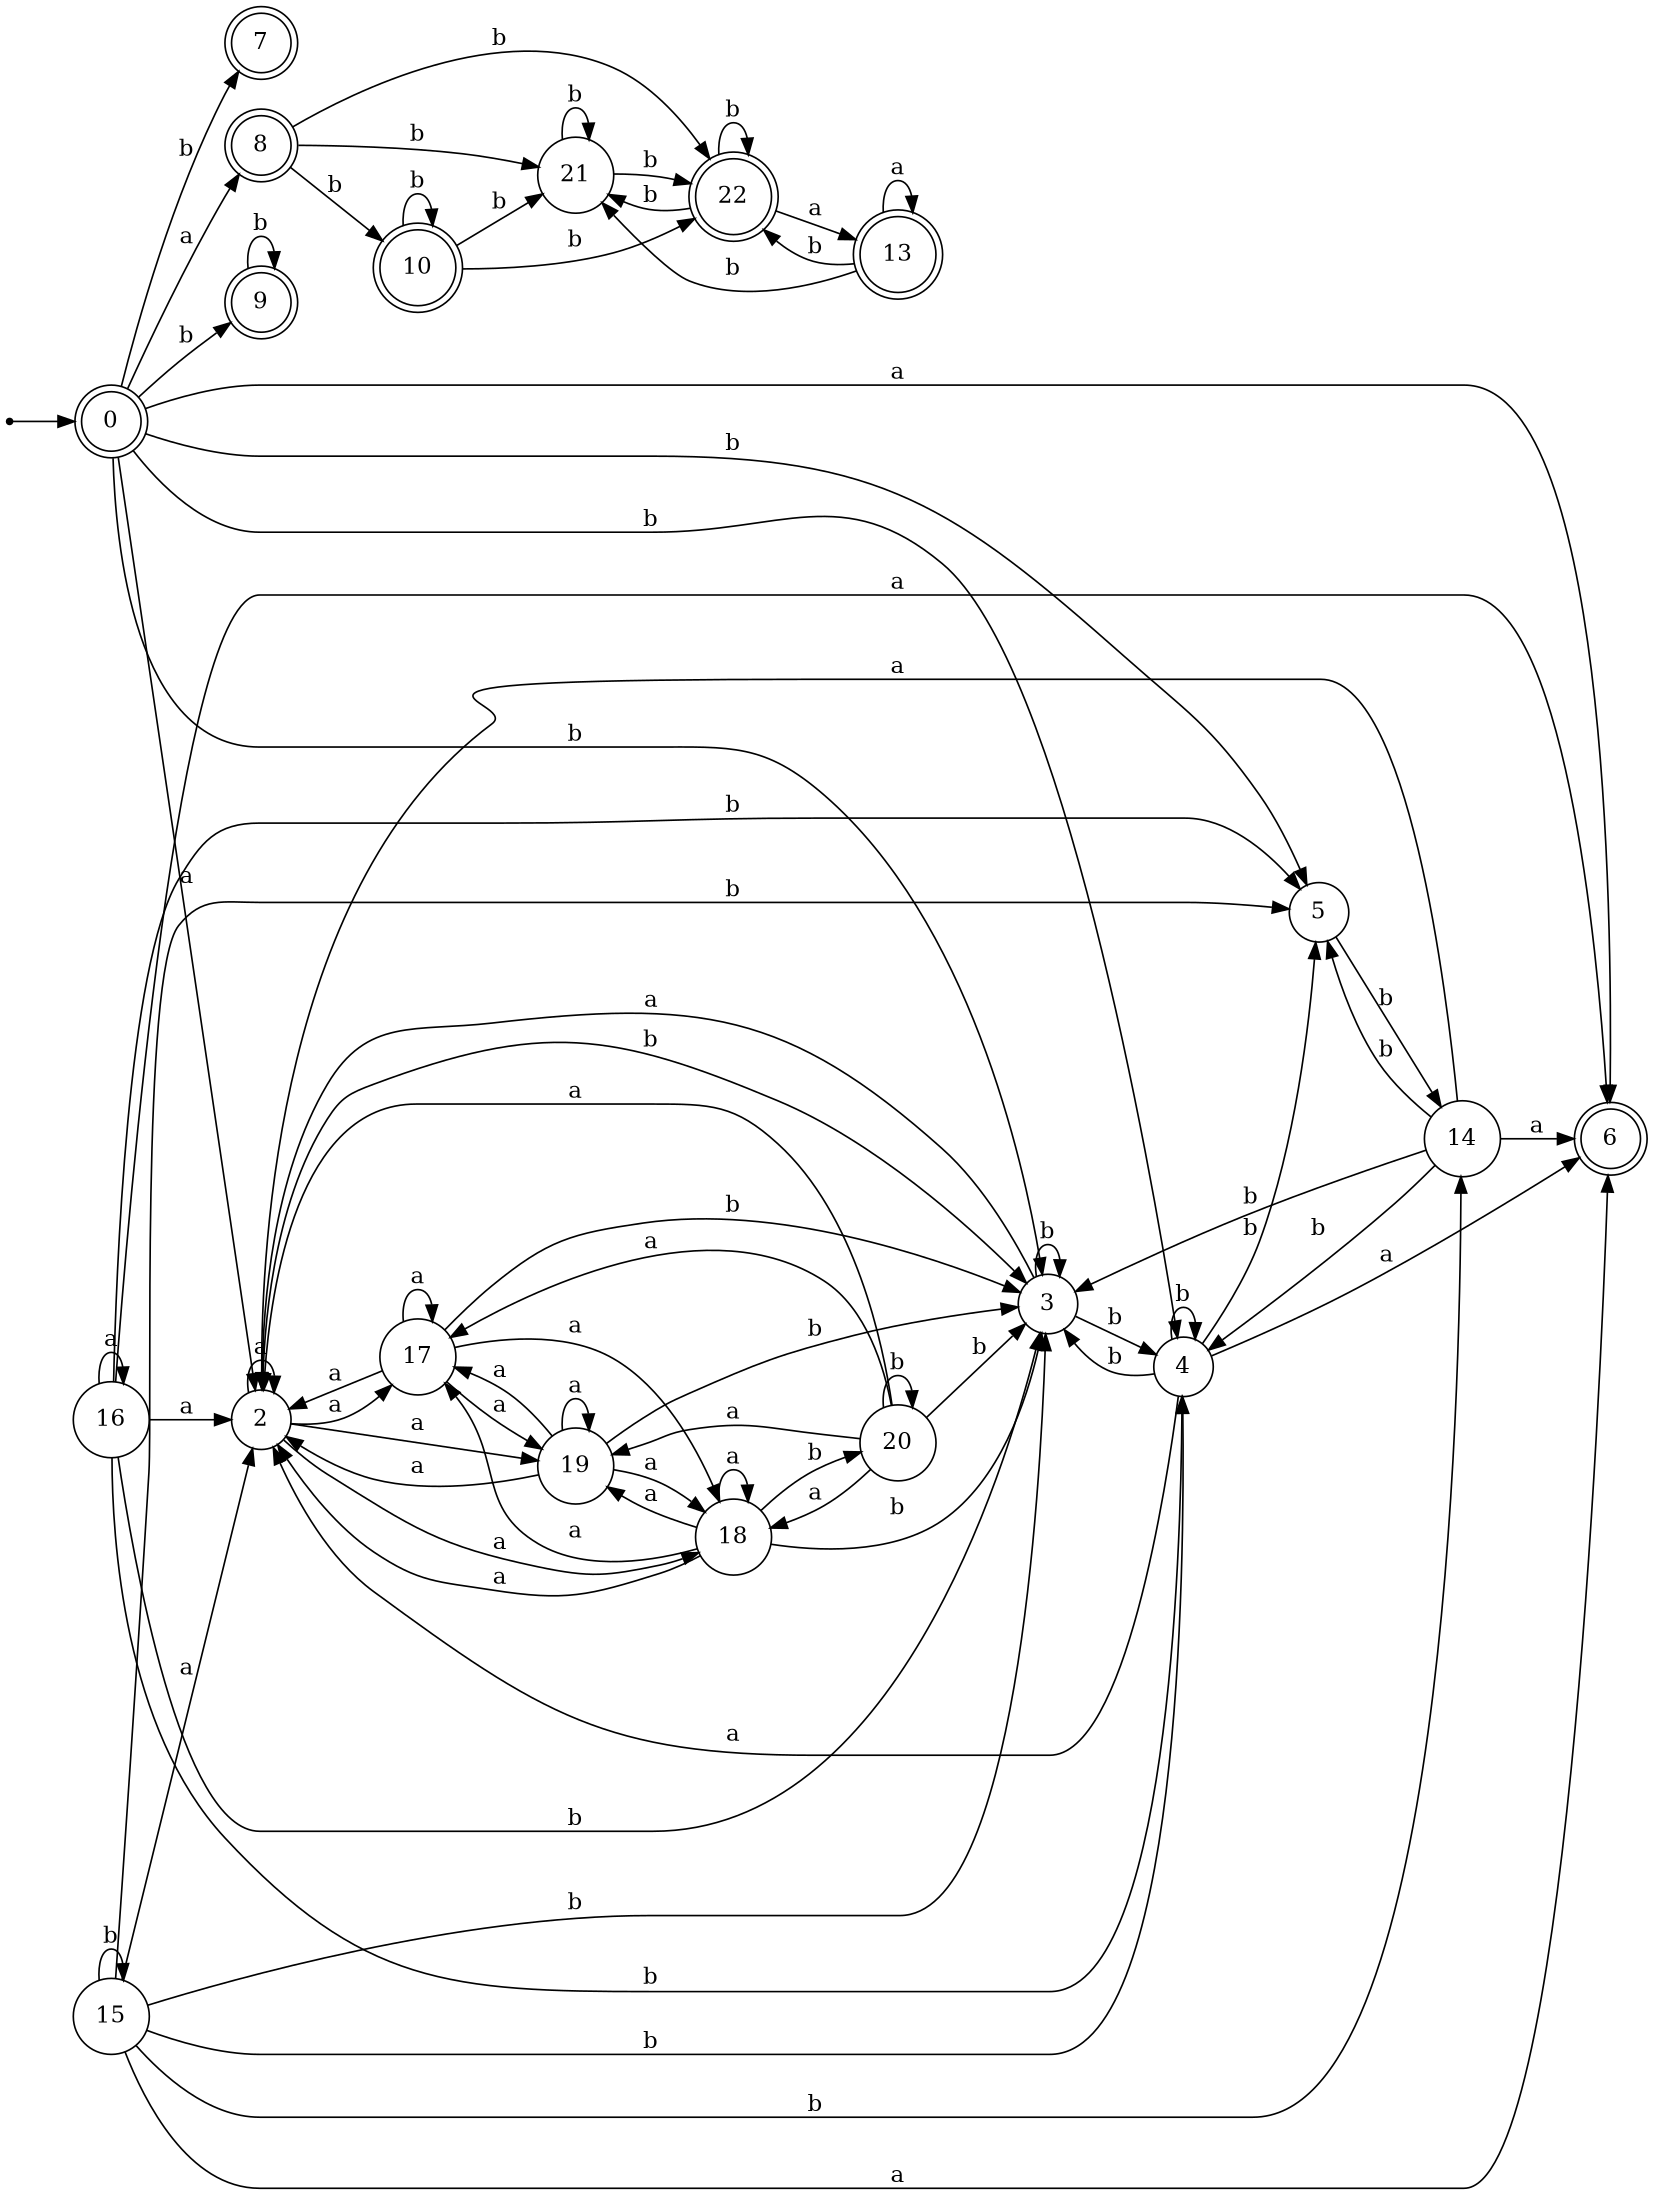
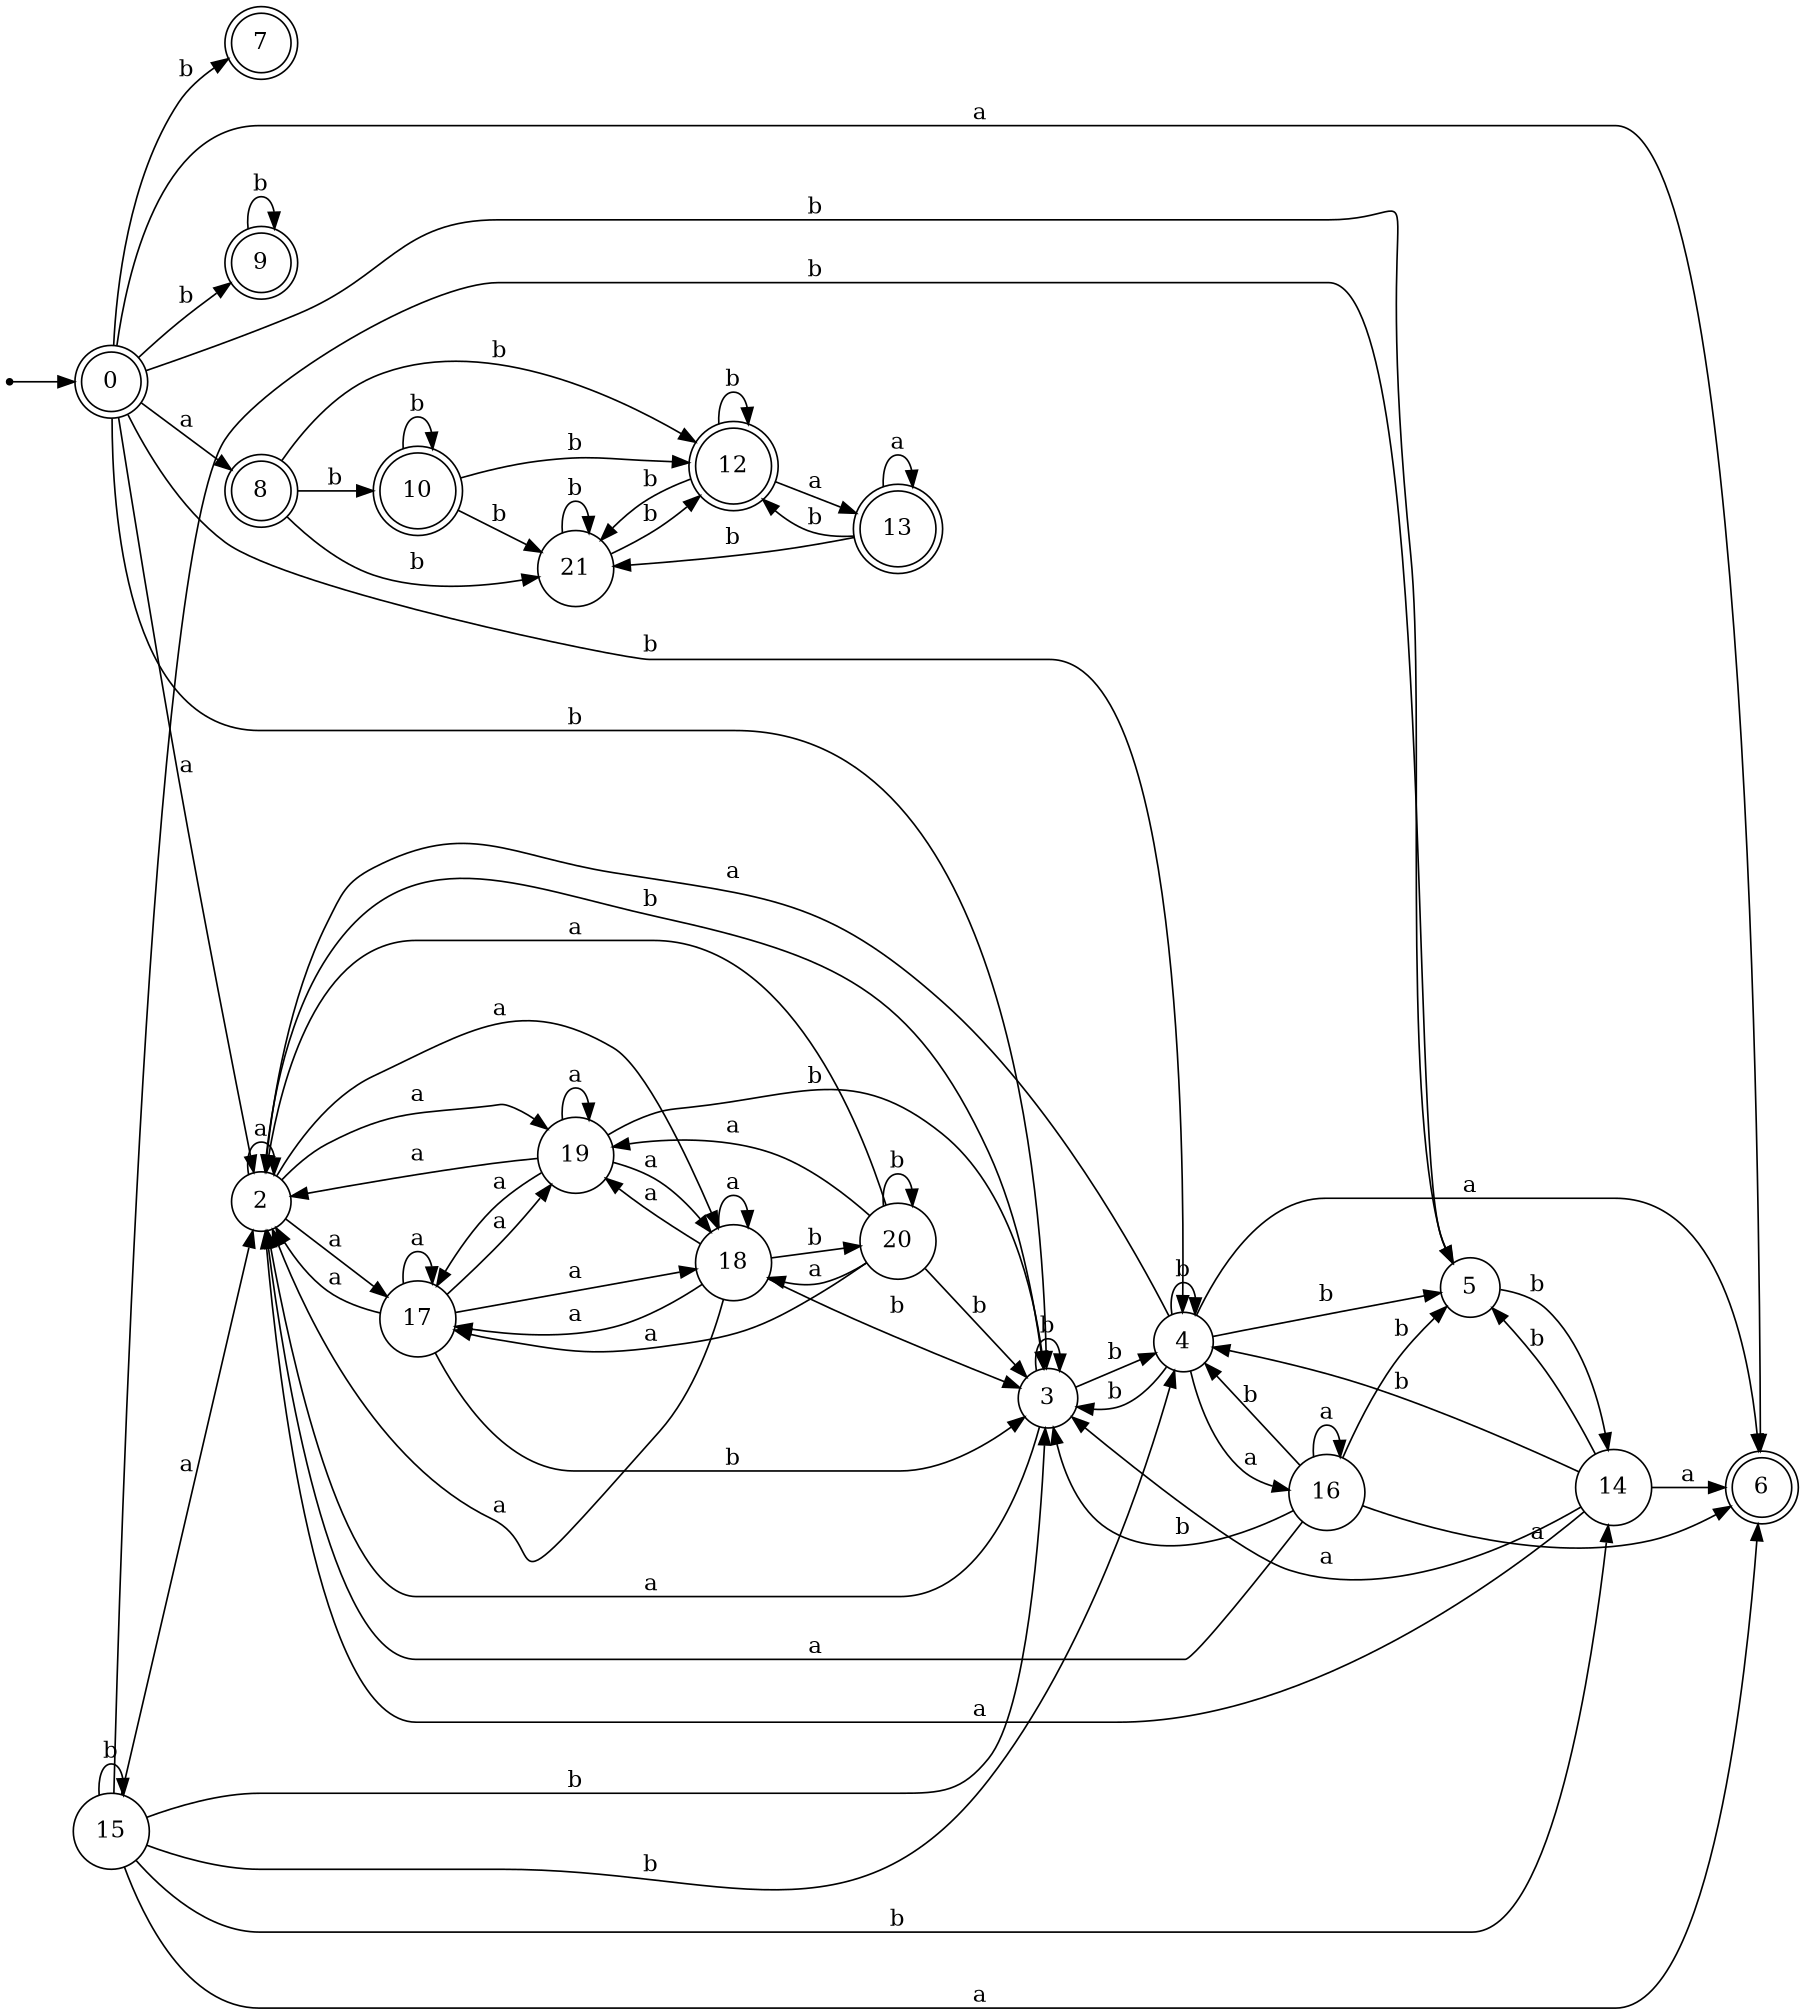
node "22": label "22" -> "12"
edge "14" -> "3": label "b" -> "a"
edge "4" -> "16": added, label "a"
